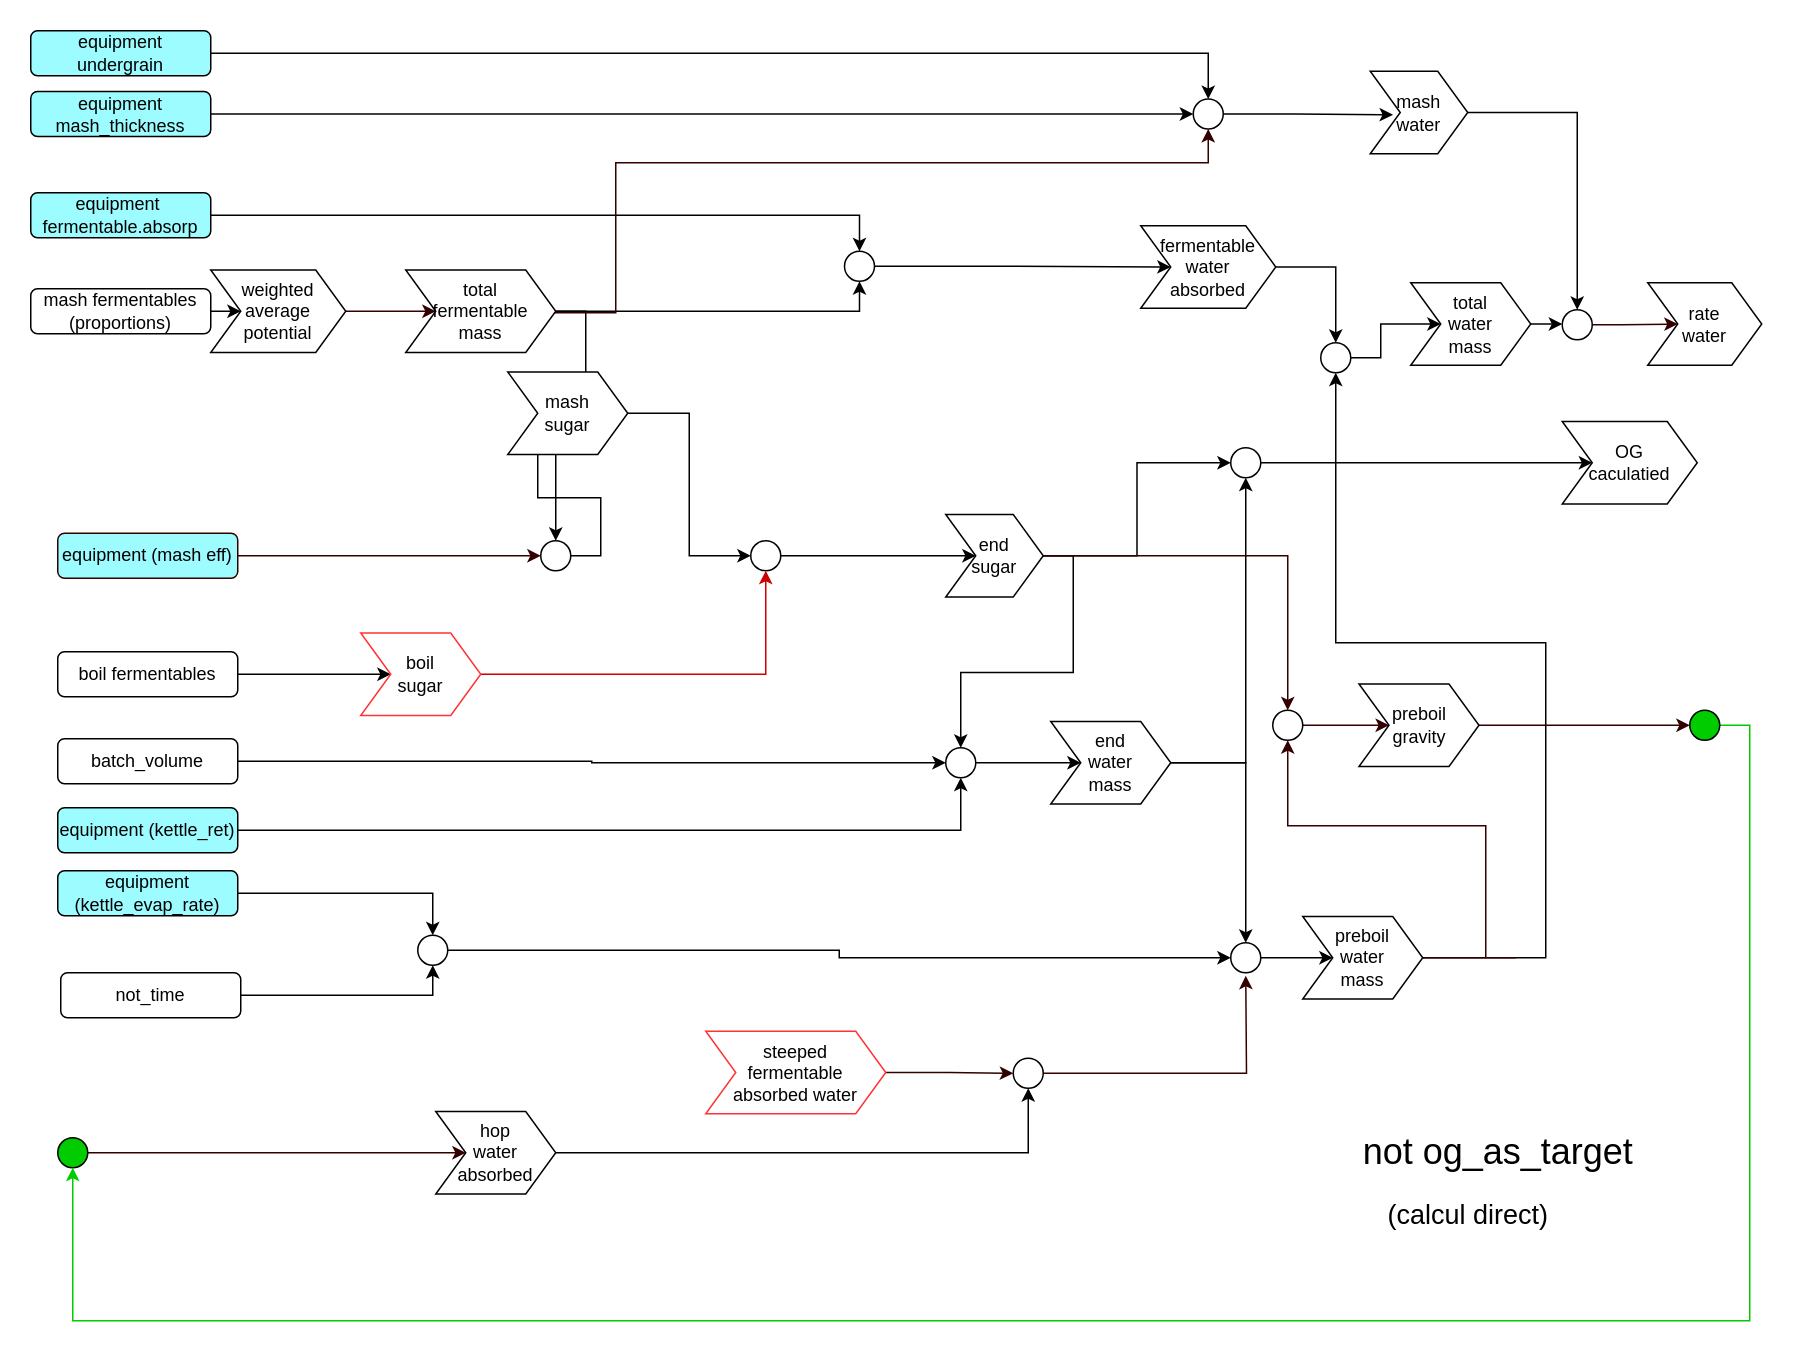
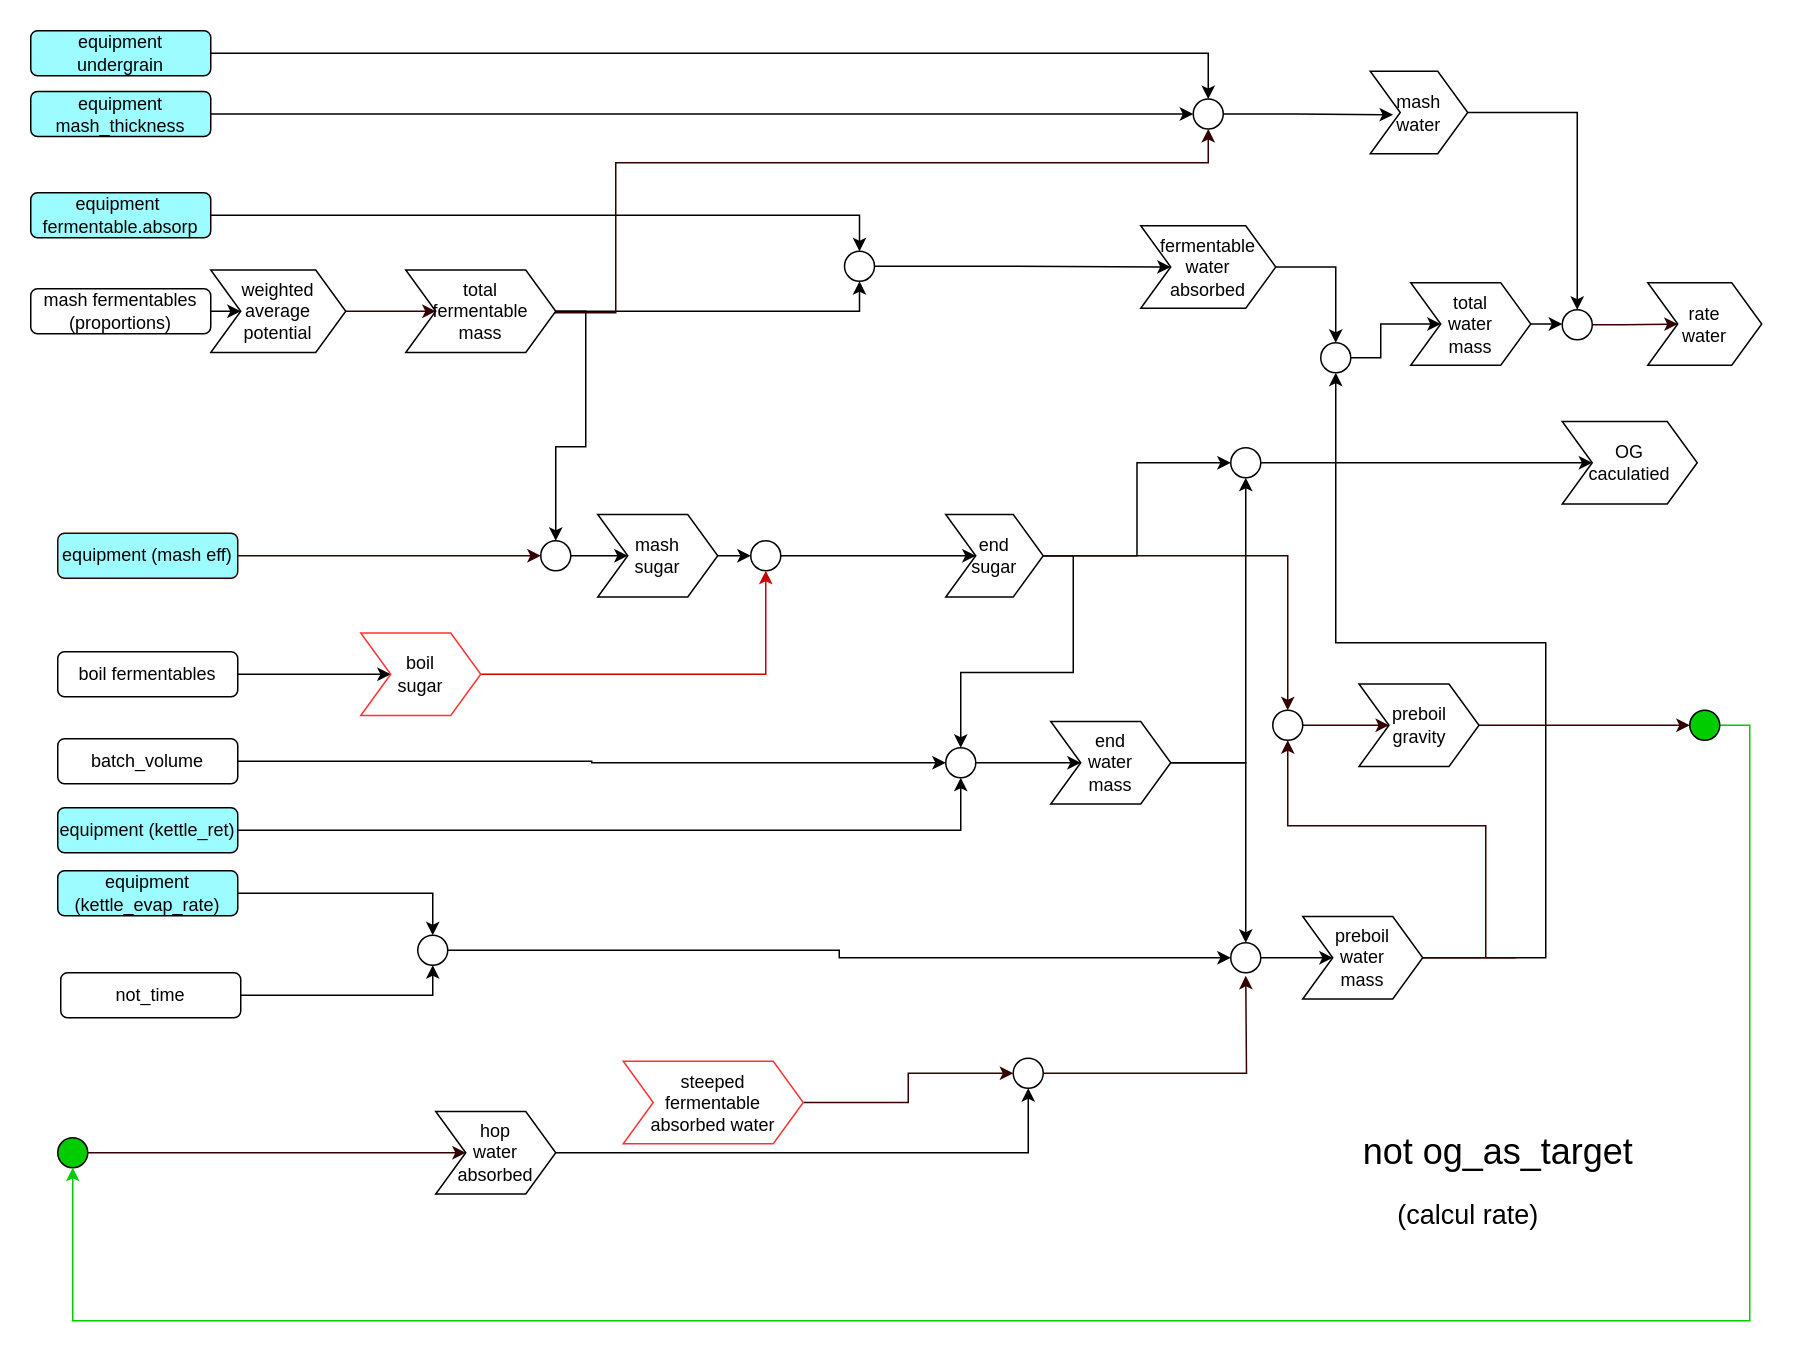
node "mash sugar": moved (568, 413) -> (658, 556)
node "steeped fermentable absorbed water": moved (796, 1073) -> (713, 1103)
node "(calcul direct)": label "(calcul direct)" -> "(calcul rate)"
